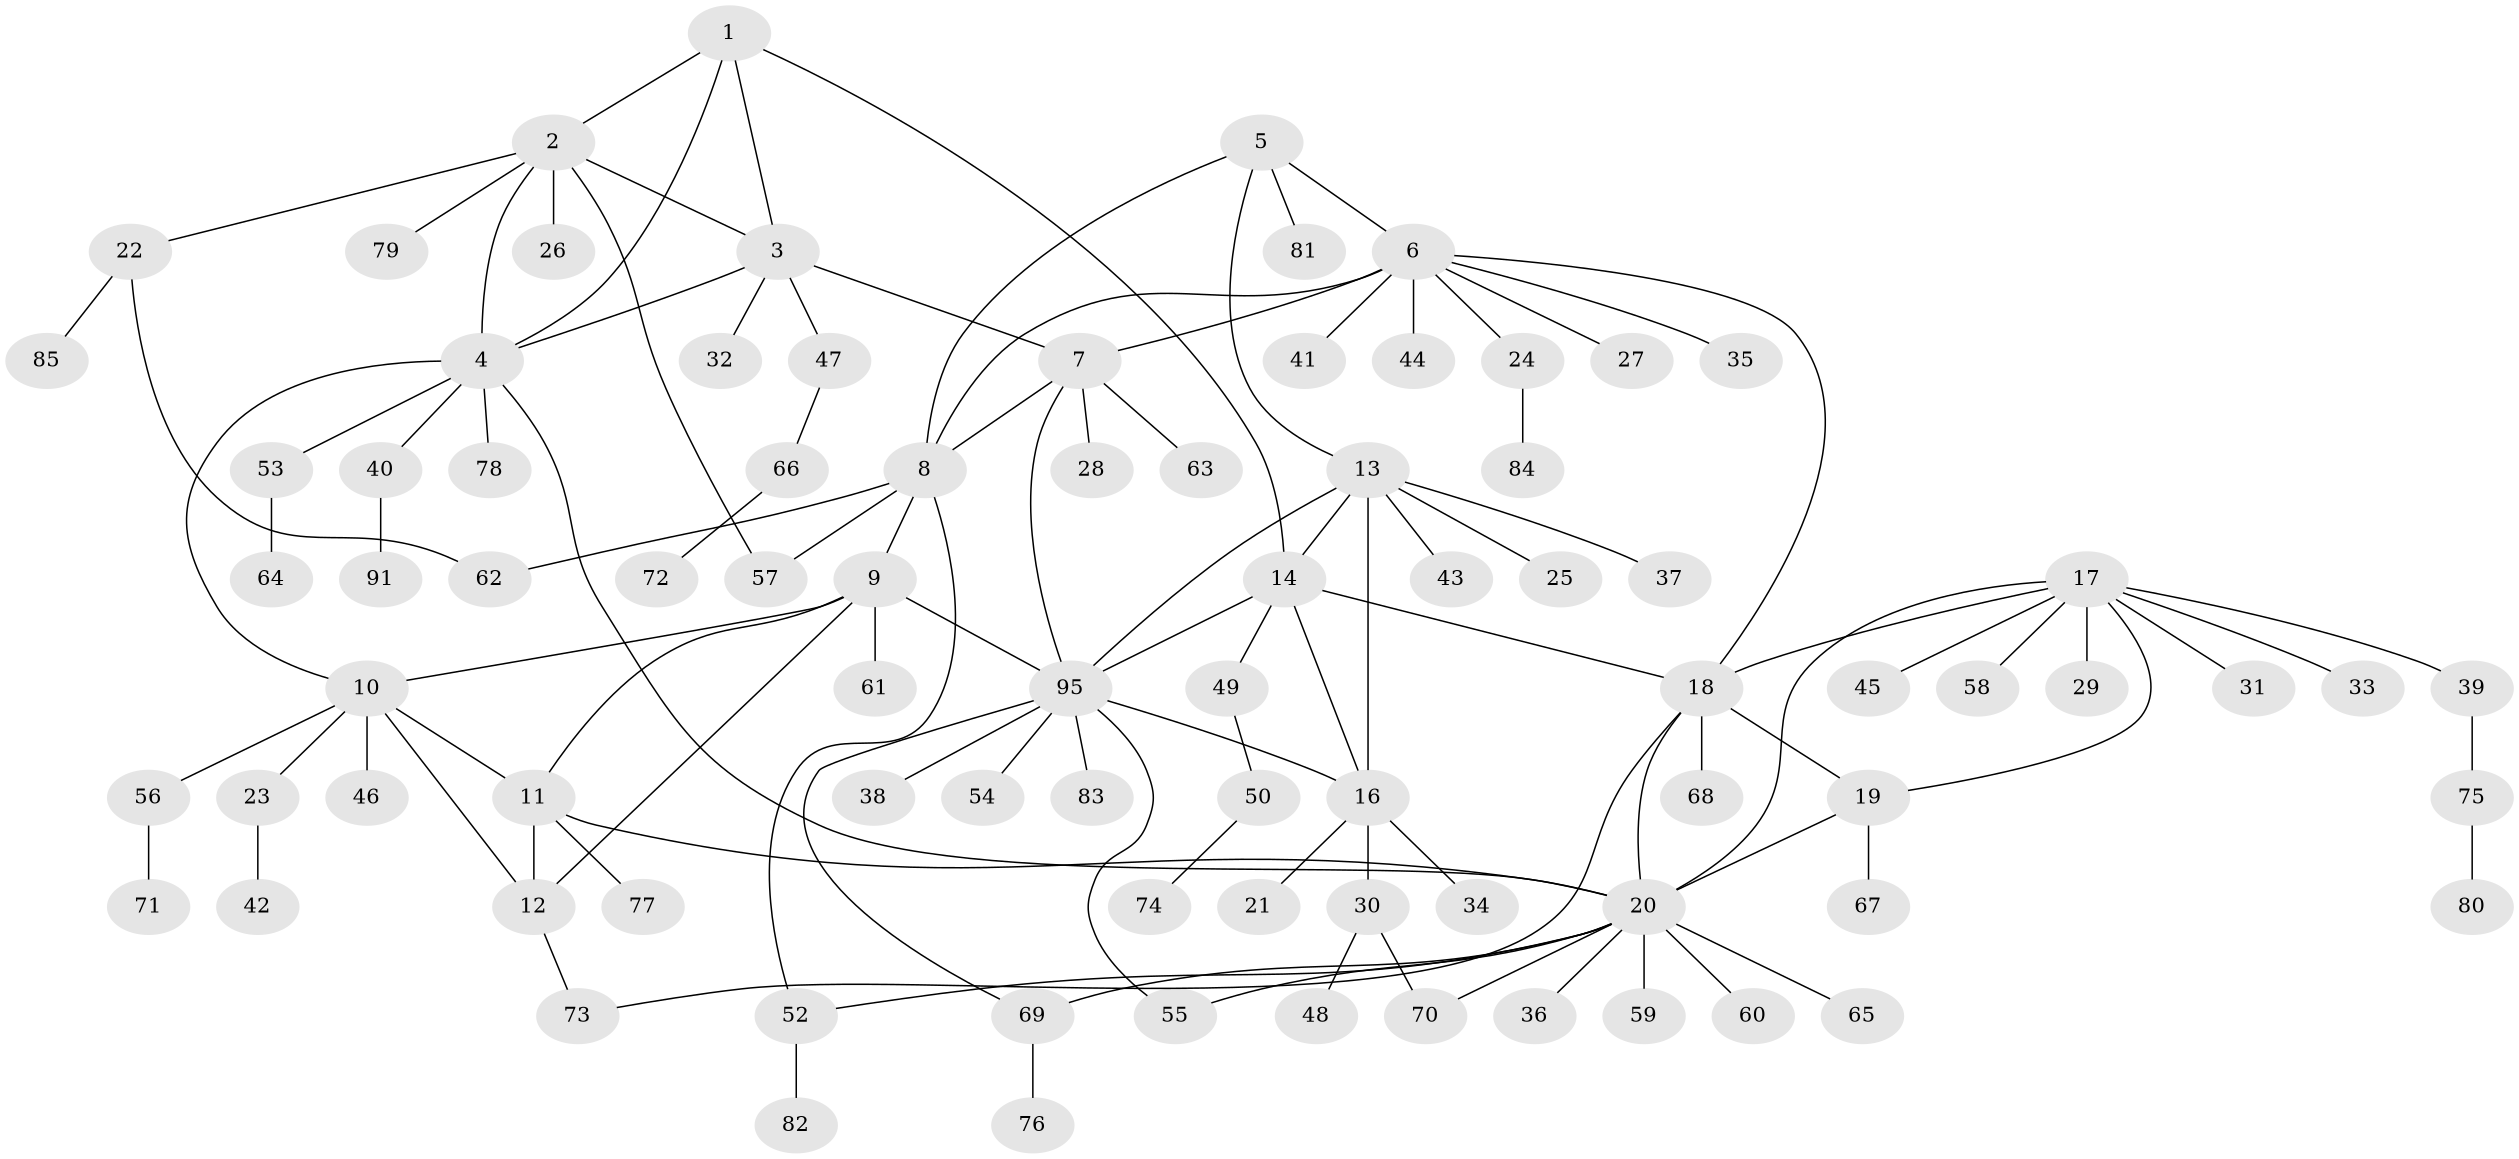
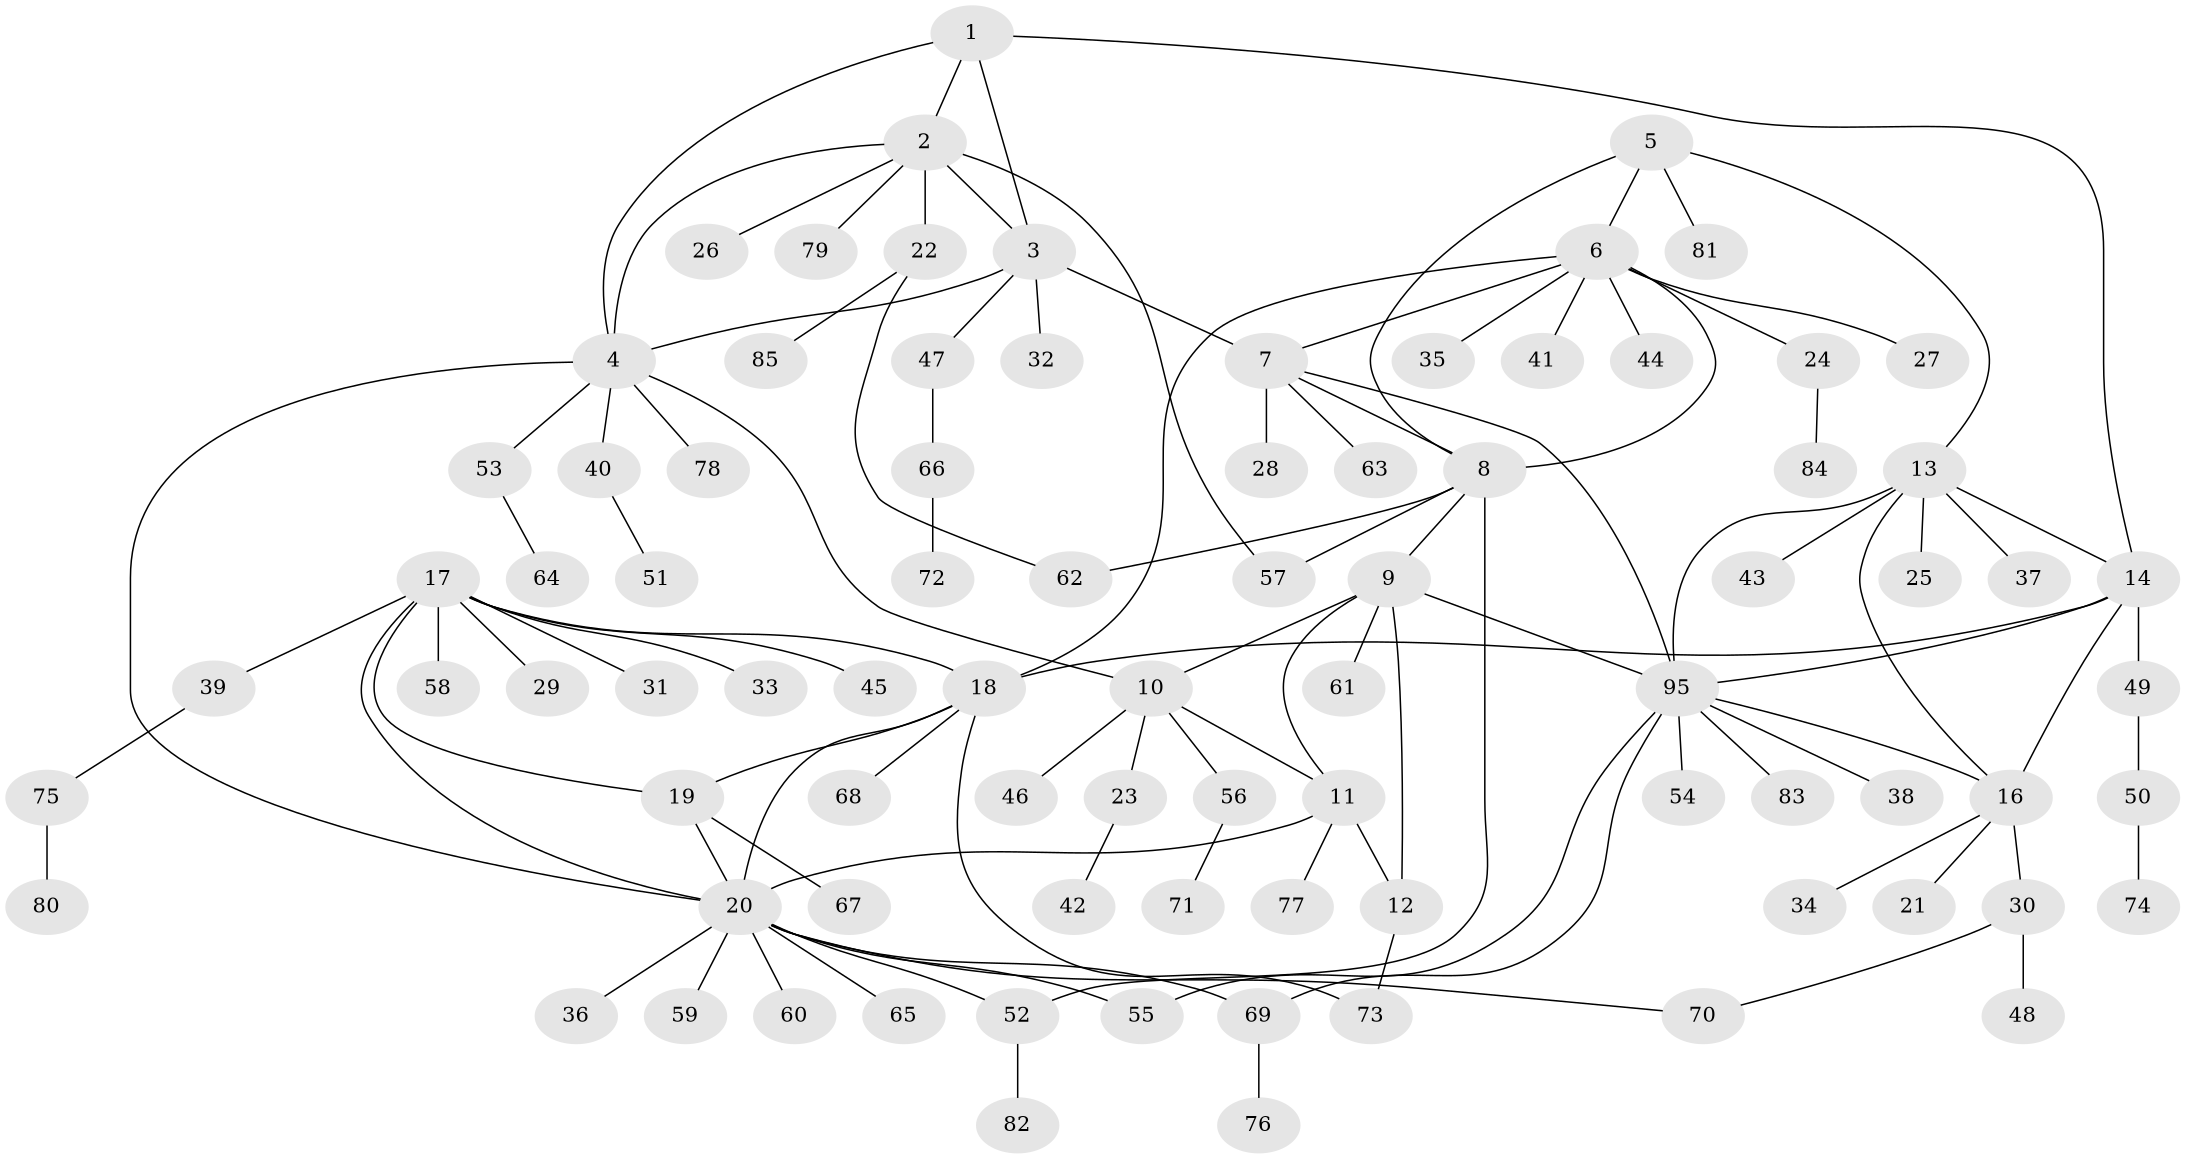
node "91": label "91" -> "51"
edge "10" -- "12": removed
